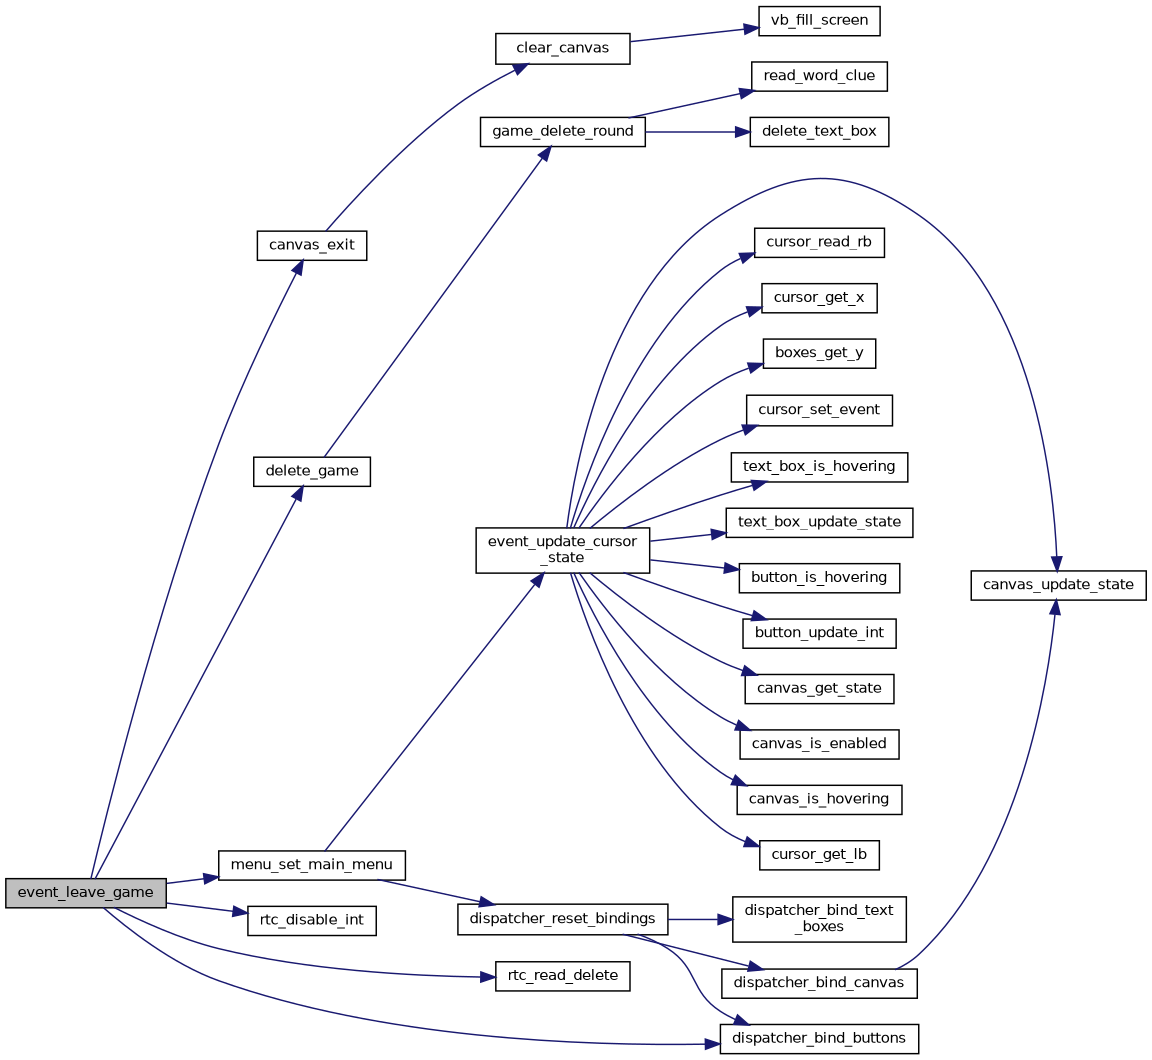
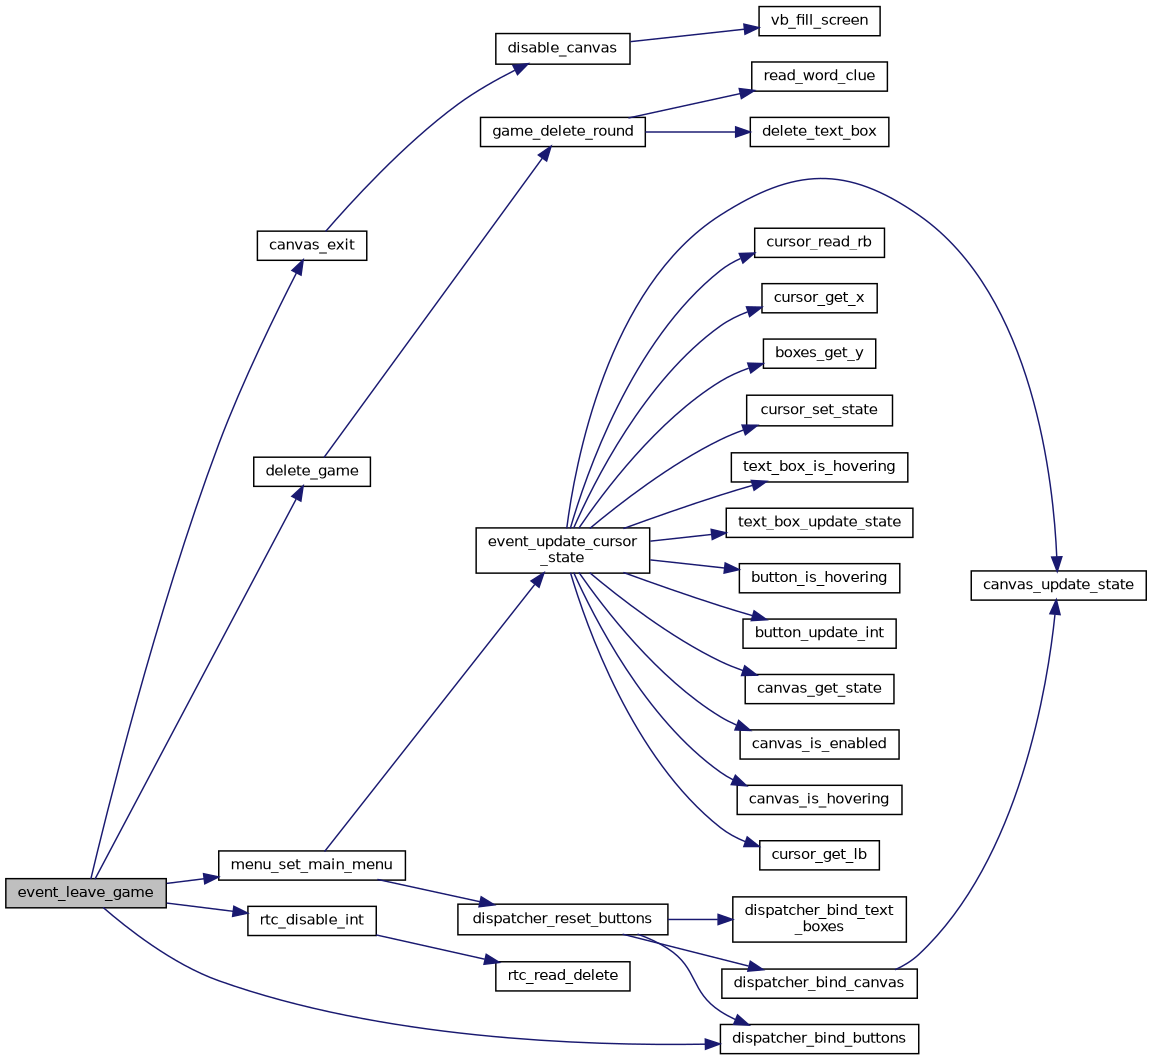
node "clear_canvas": label "clear_canvas" -> "disable_canvas"
node "cursor_set_event": label "cursor_set_event" -> "cursor_set_state"
node "dispatcher_reset_bindings": label "dispatcher_reset_bindings" -> "dispatcher_reset_buttons"
edge "event_leave_game" -> "rtc_read_delete": now "rtc_disable_int" -> "rtc_read_delete"
